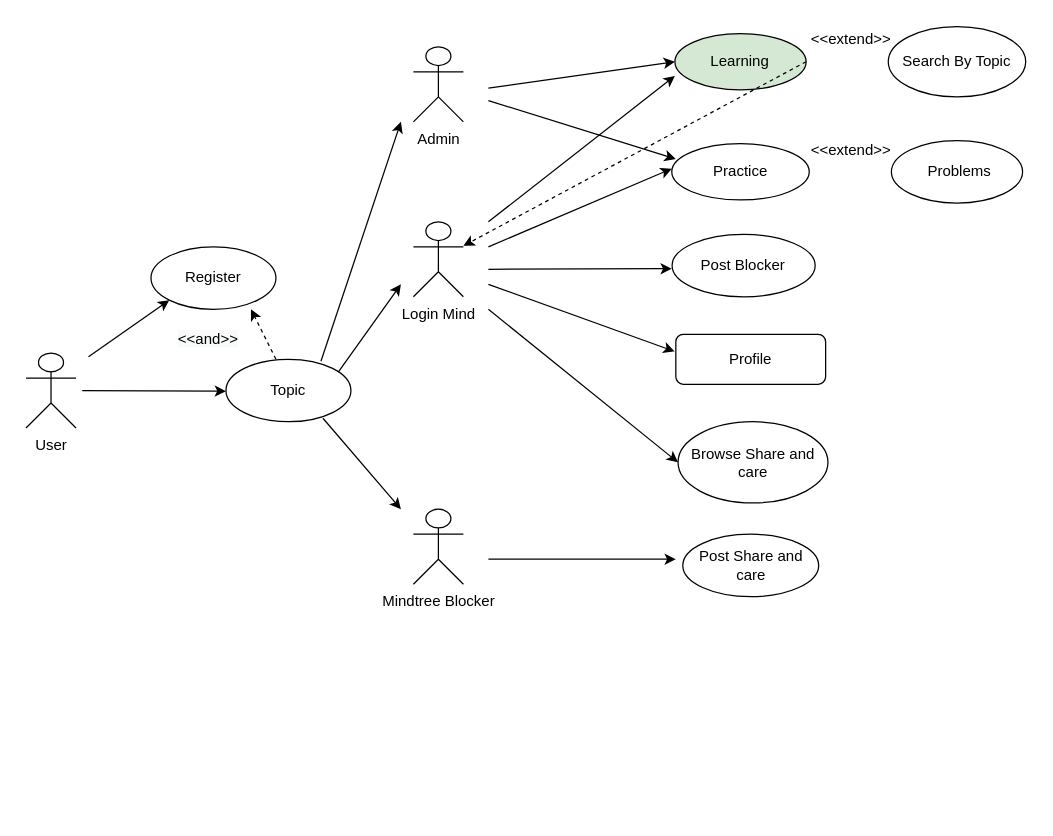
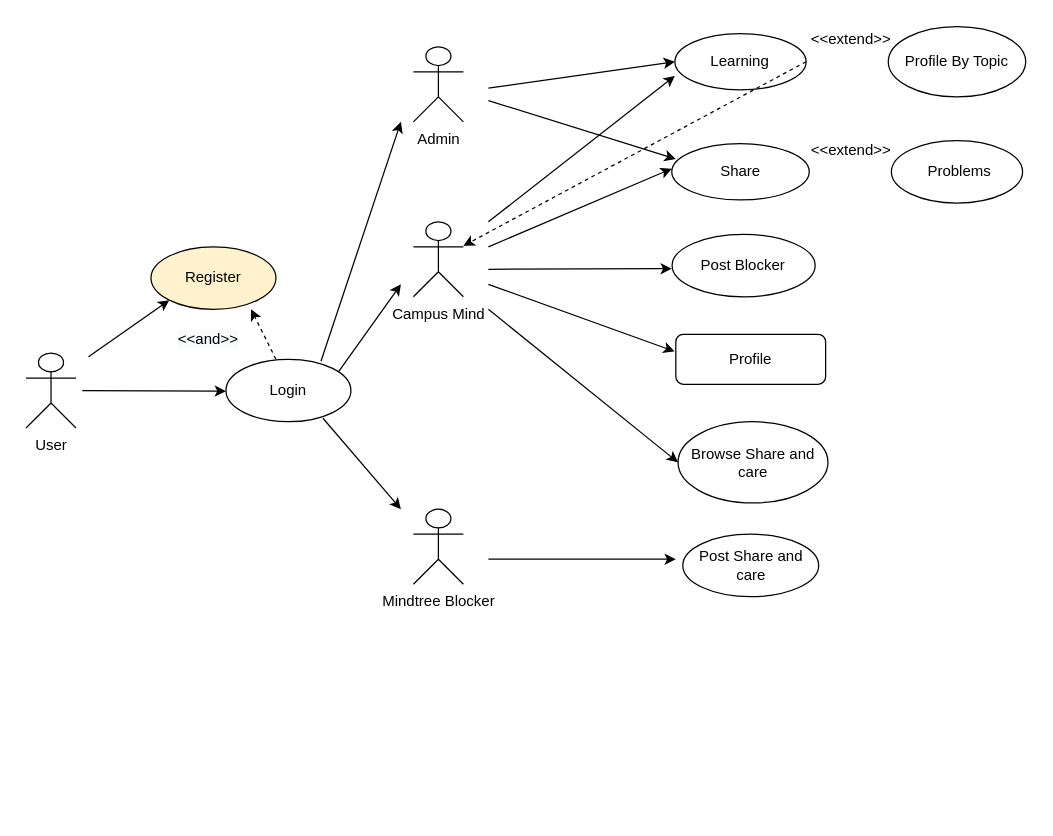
node "Learning": fillcolor #d5e8d4 -> #ffffff
node "Search By Topic": label "Search By Topic" -> "Profile By Topic"
node "Practice": label "Practice" -> "Share"
node "Register": fillcolor #ffffff -> #fff2cc
node "Login Mind": label "Login Mind" -> "Campus Mind"
node "Topic": label "Topic" -> "Login"
